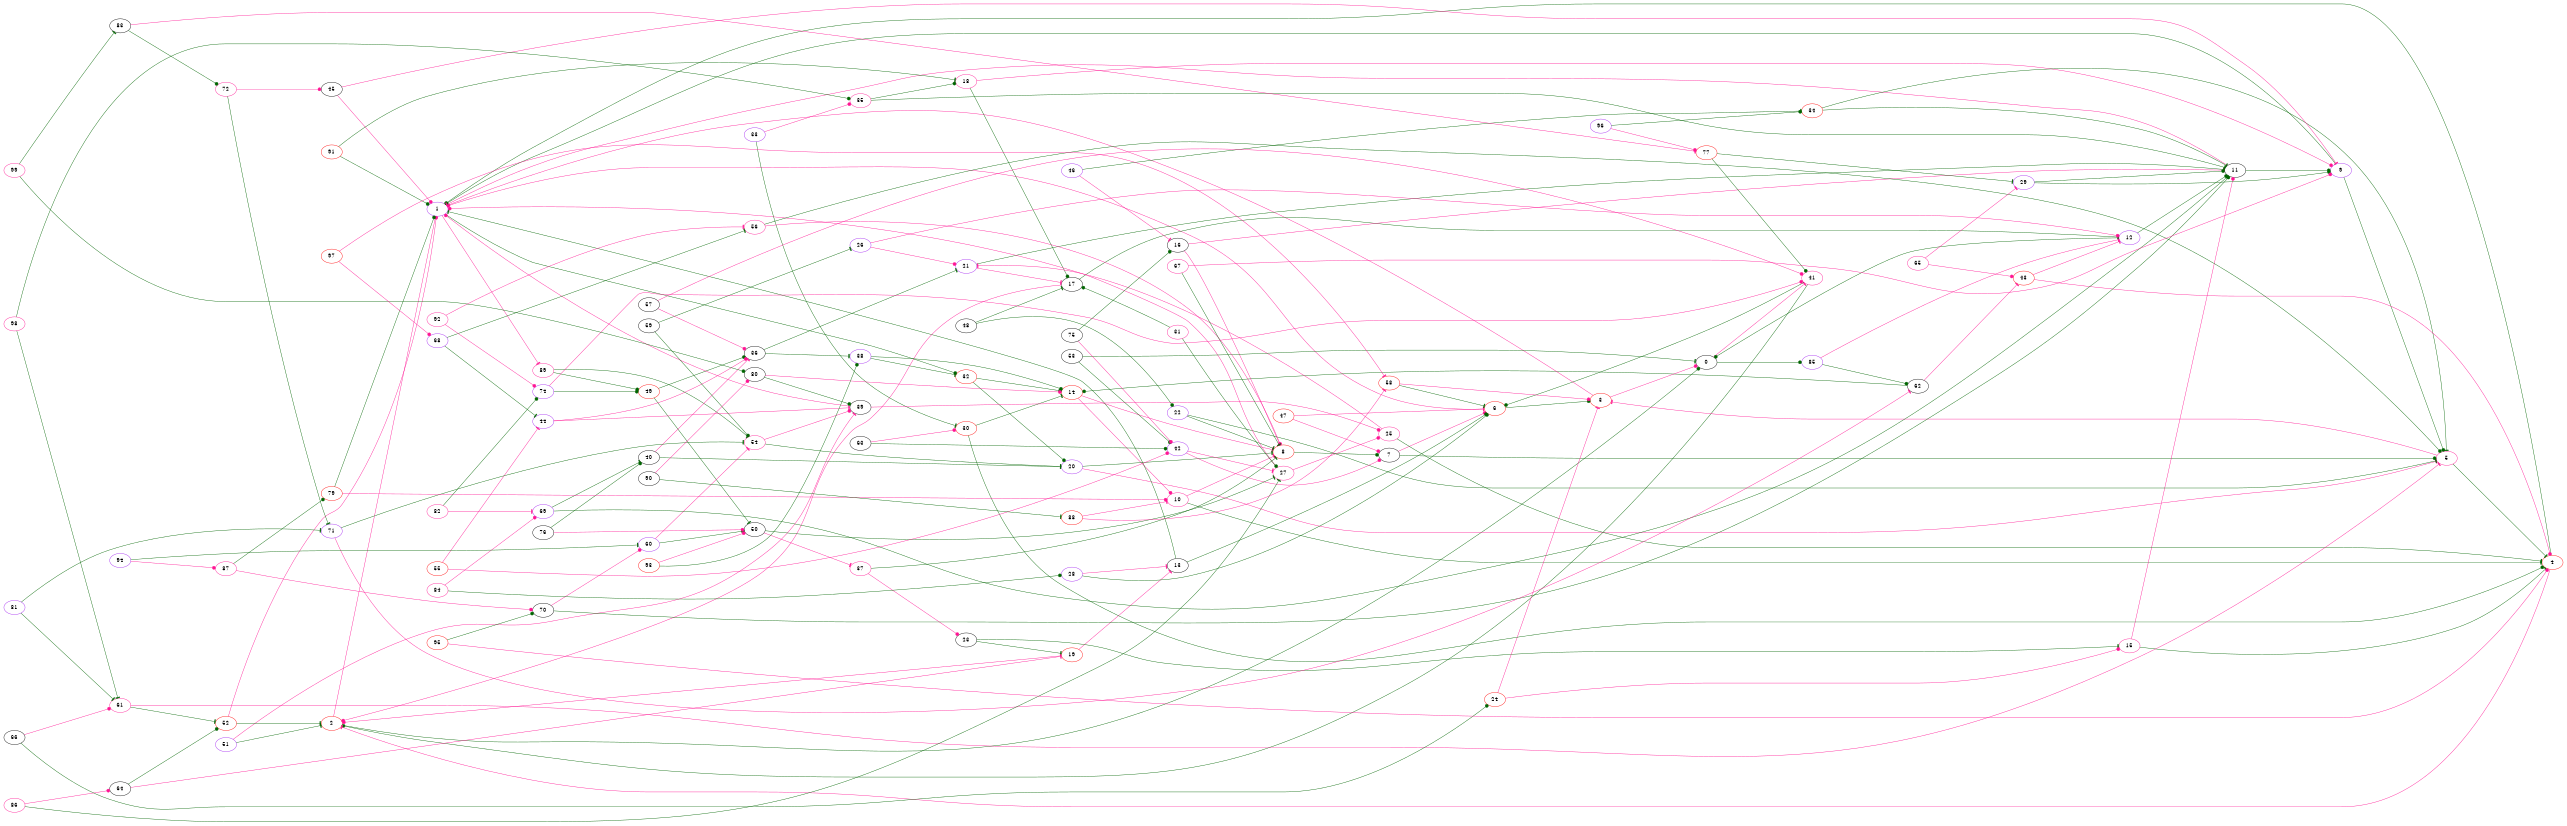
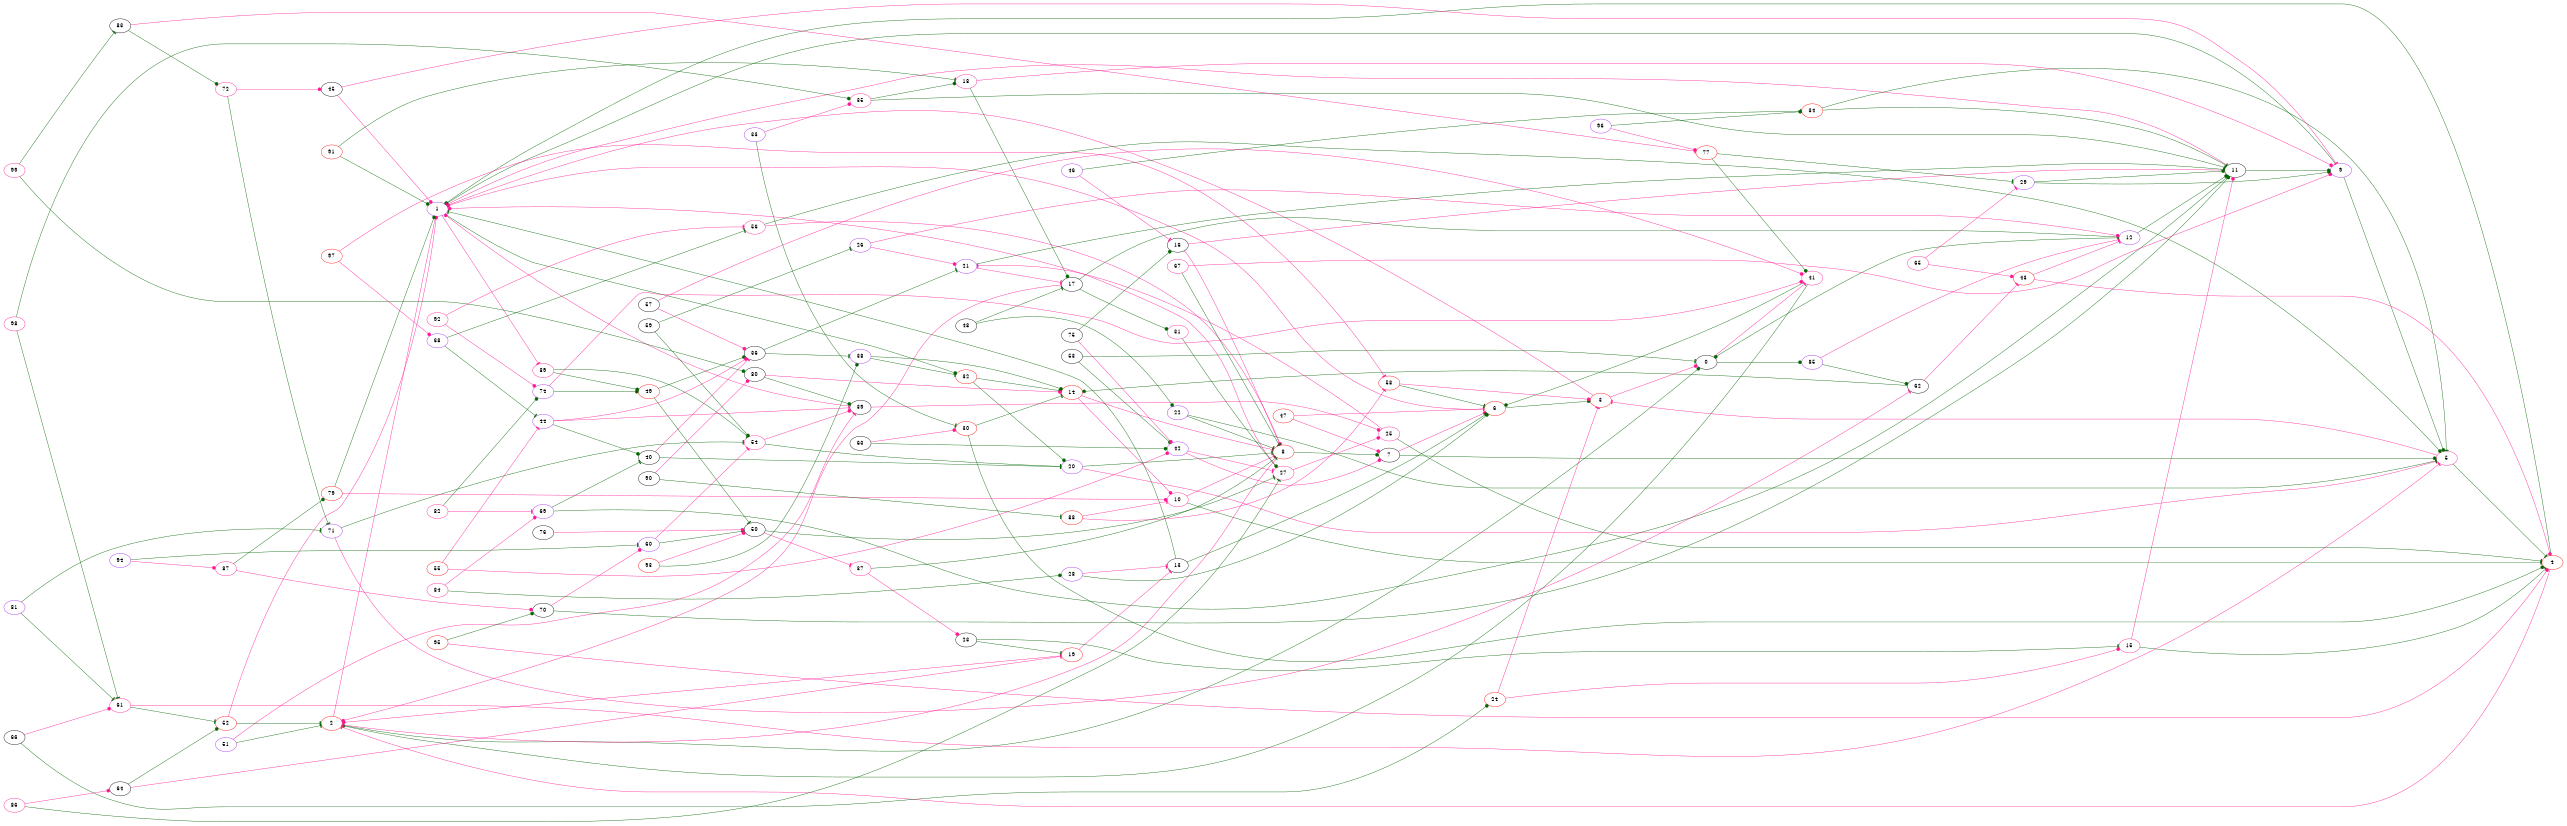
edge "31" -> "17": reversed
edge "76" -> "40": now "44" -> "40"
edge "8" -> "2": added
